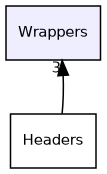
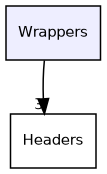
edge "Headers" -> "Wrappers": reversed
